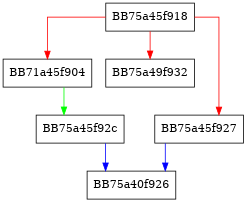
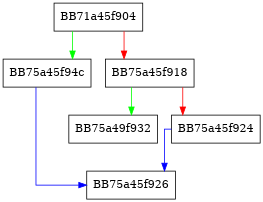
edge "BB75a45f918" -> "BB71a45f904": reversed
edge "BB75a45f918" -> "BB75a49f932": color red -> green
node "BB75a45f92c": label "BB75a45f92c" -> "BB75a45f94c"
node "BB75a45f927": label "BB75a45f927" -> "BB75a45f924"
node "BB75a40f926": label "BB75a40f926" -> "BB75a45f926"
